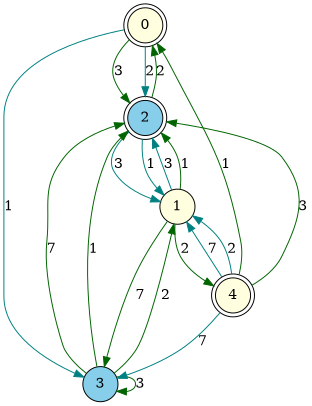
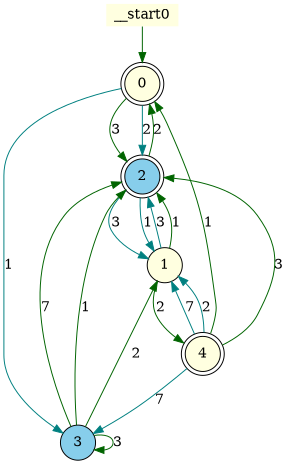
node "__start0": added
edge "1" -> "3": removed, label "7"
